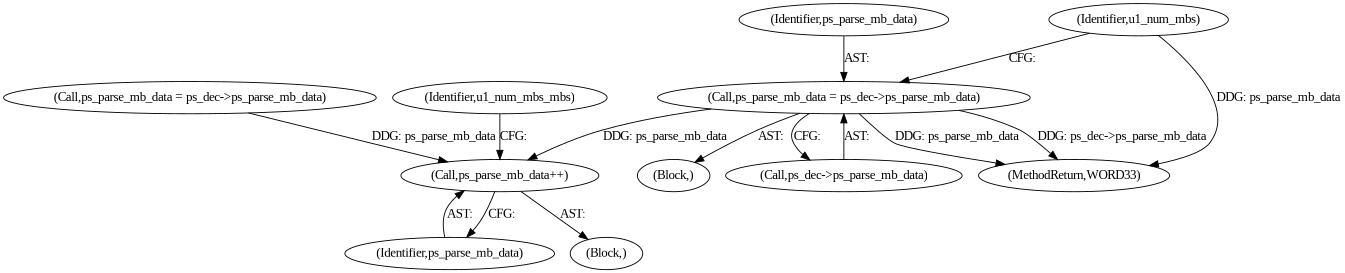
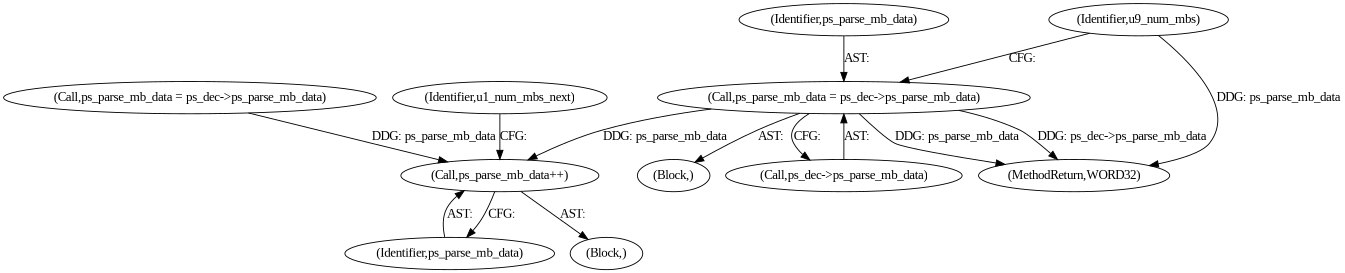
node "(Identifier,u1_num_mbs)": label "(Identifier,u1_num_mbs)" -> "(Identifier,u9_num_mbs)"
node "(Identifier,u1_num_mbs_mbs)": label "(Identifier,u1_num_mbs_mbs)" -> "(Identifier,u1_num_mbs_next)"
node "(MethodReturn,WORD33)": label "(MethodReturn,WORD33)" -> "(MethodReturn,WORD32)"
